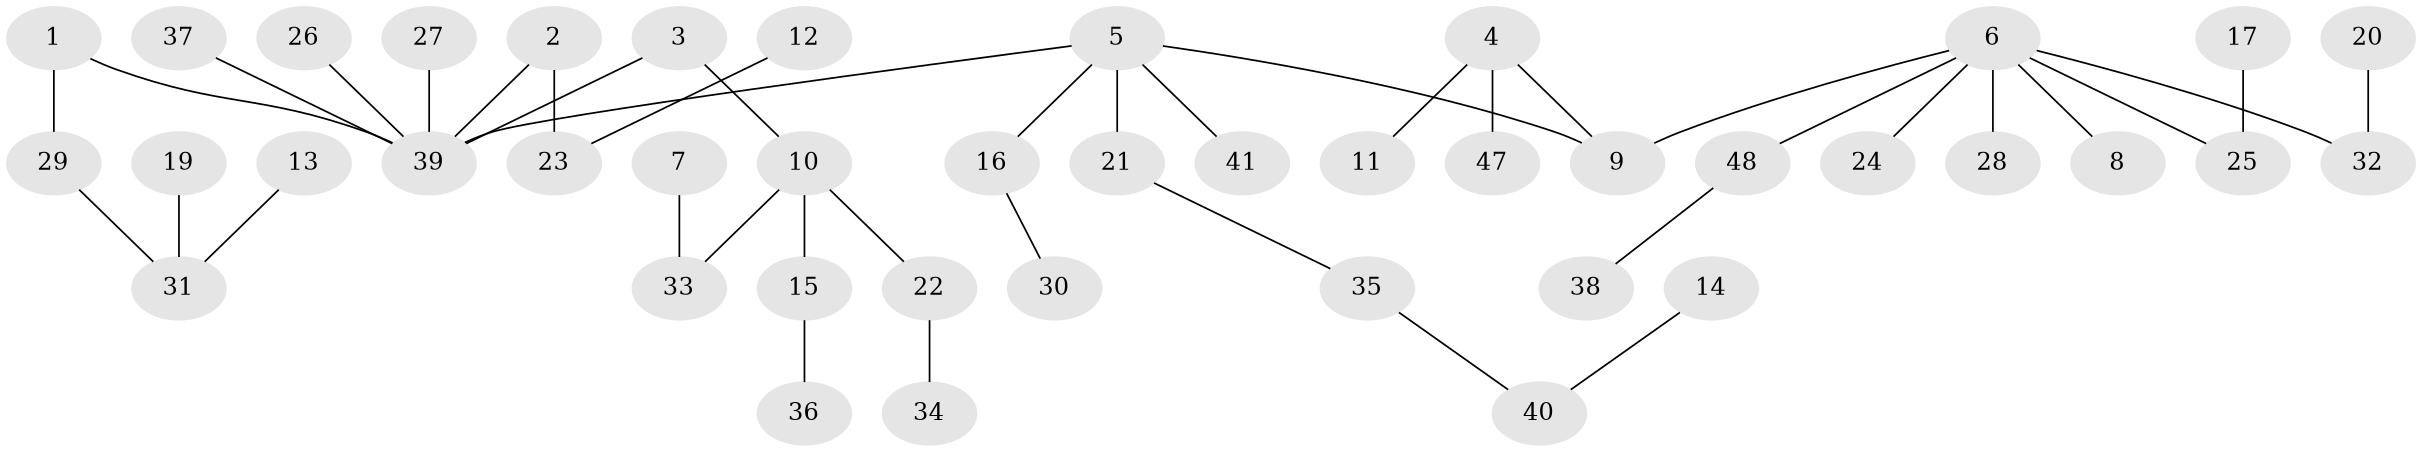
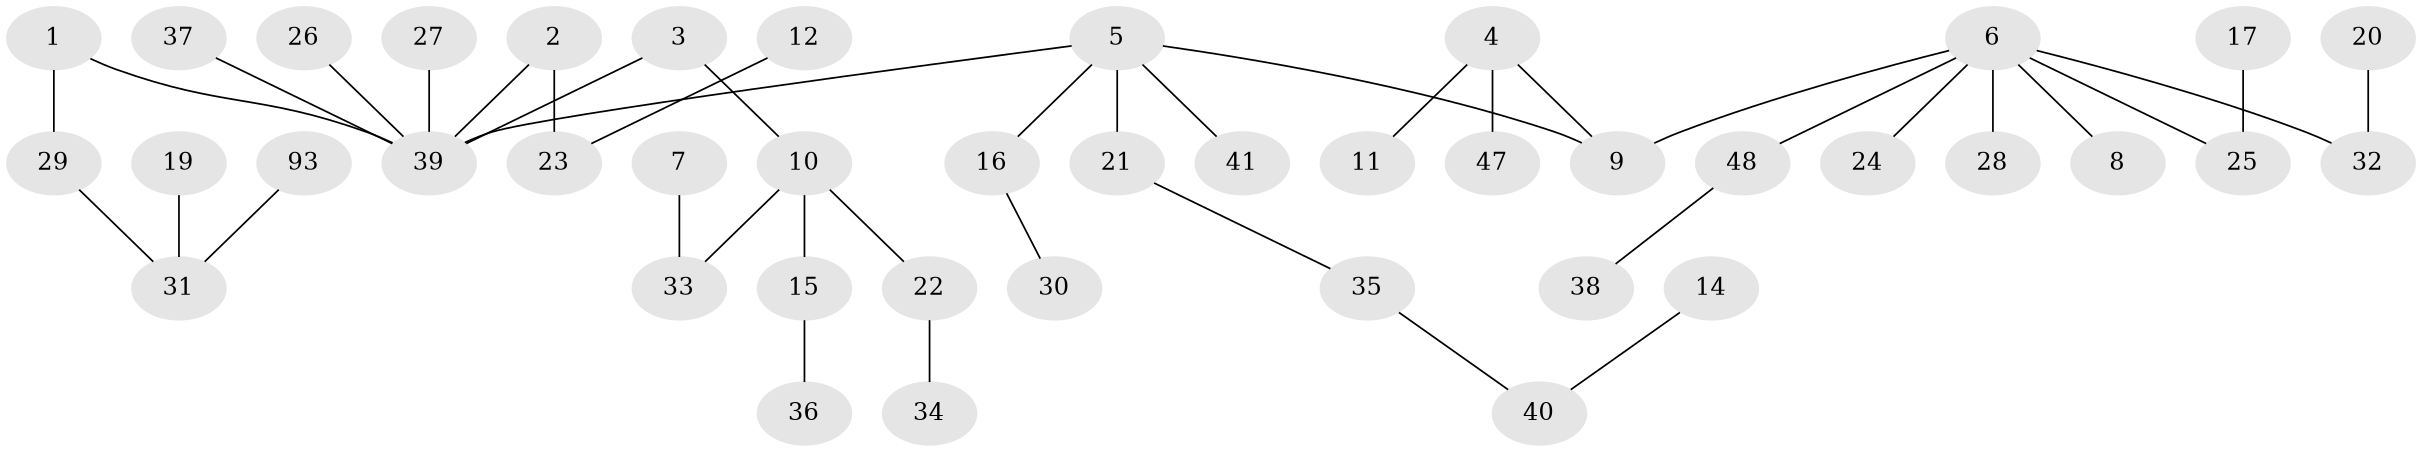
node "13": label "13" -> "93"
